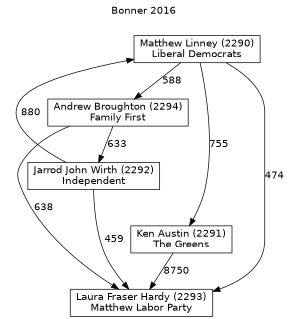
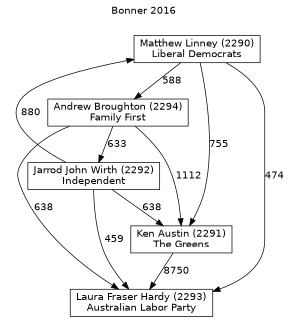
edge "Andrew Broughton (2294) Family First" -> "Ken Austin (2291) The Greens": added, label "1112"
edge "Jarrod John Wirth (2292) Independent" -> "Ken Austin (2291) The Greens": added, label "638"
node "Laura Fraser Hardy (2293) Matthew Labor Party": label "Laura Fraser Hardy (2293) Matthew Labor Party" -> "Laura Fraser Hardy (2293) Australian Labor Party"
